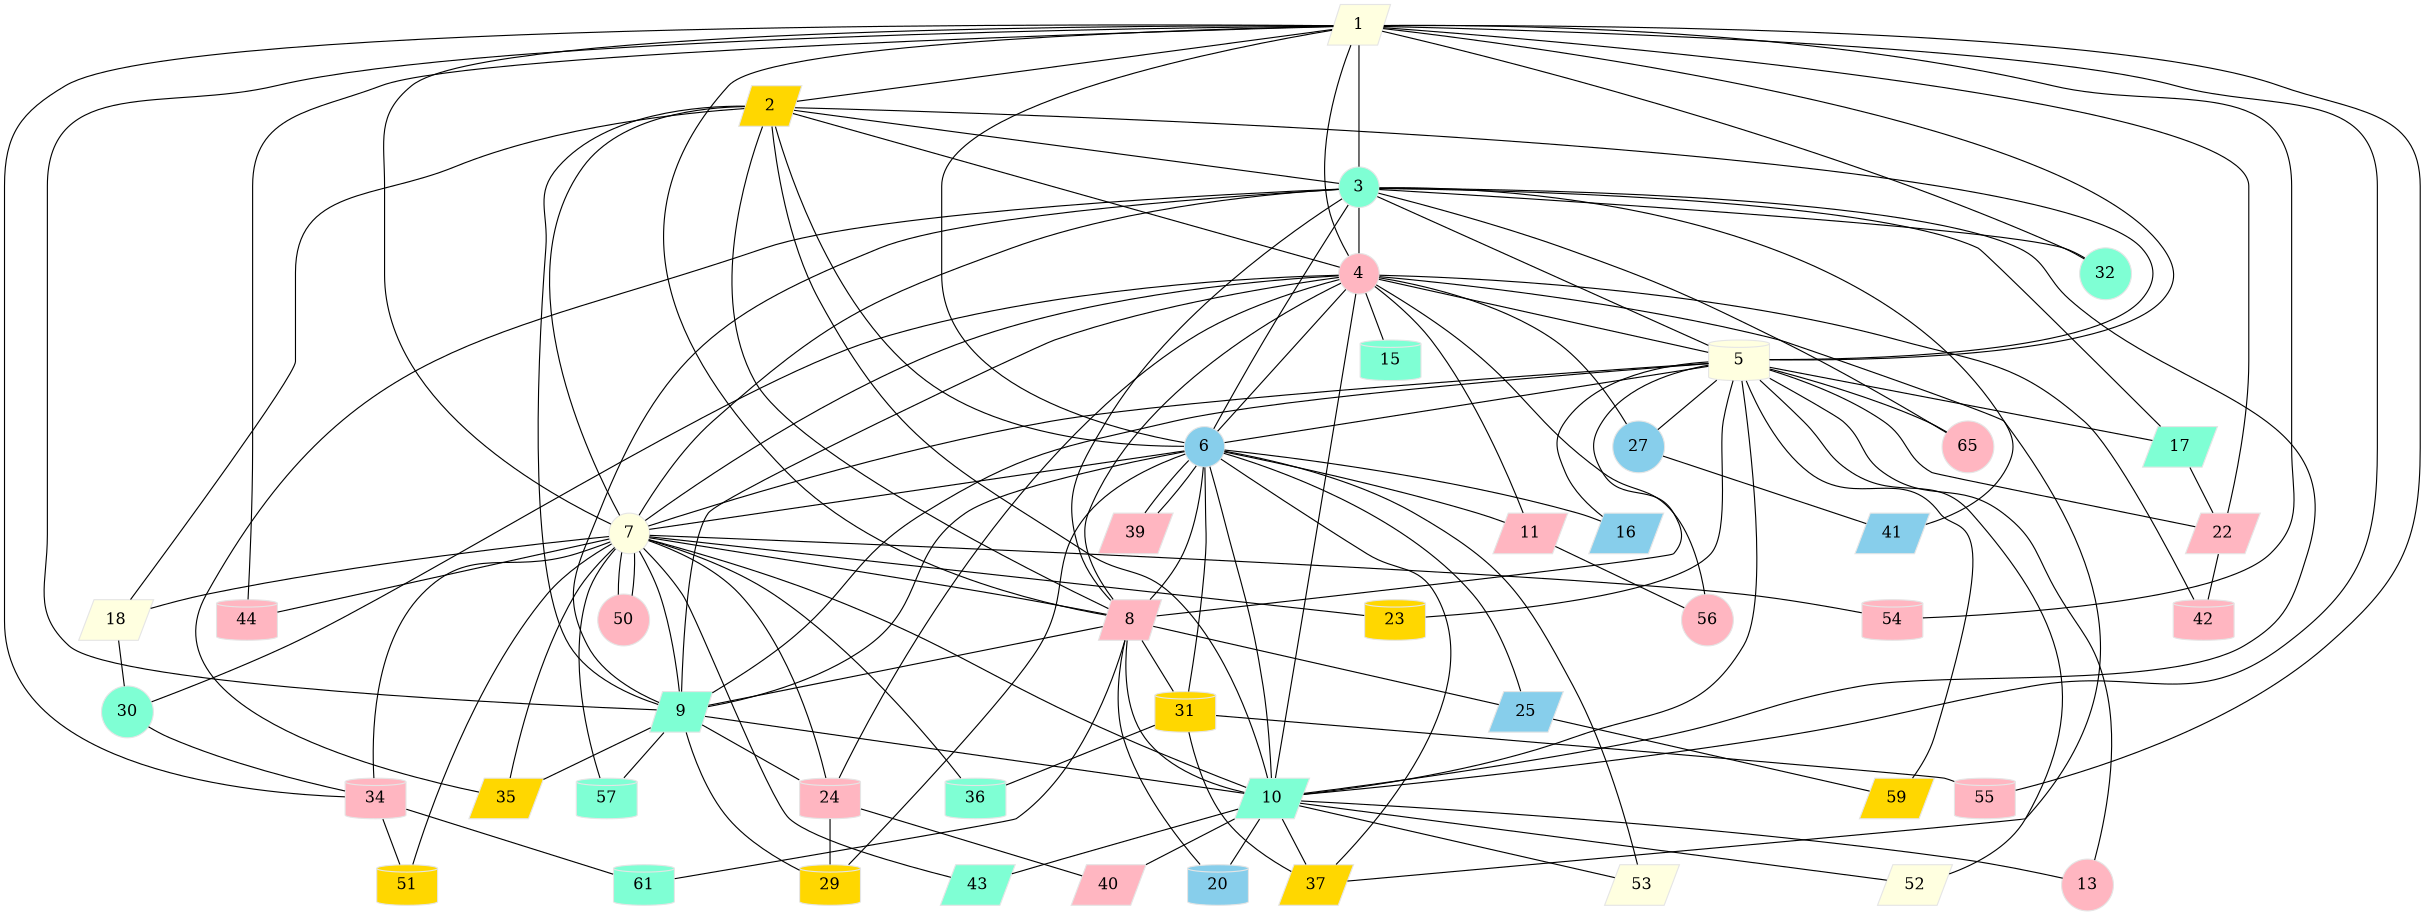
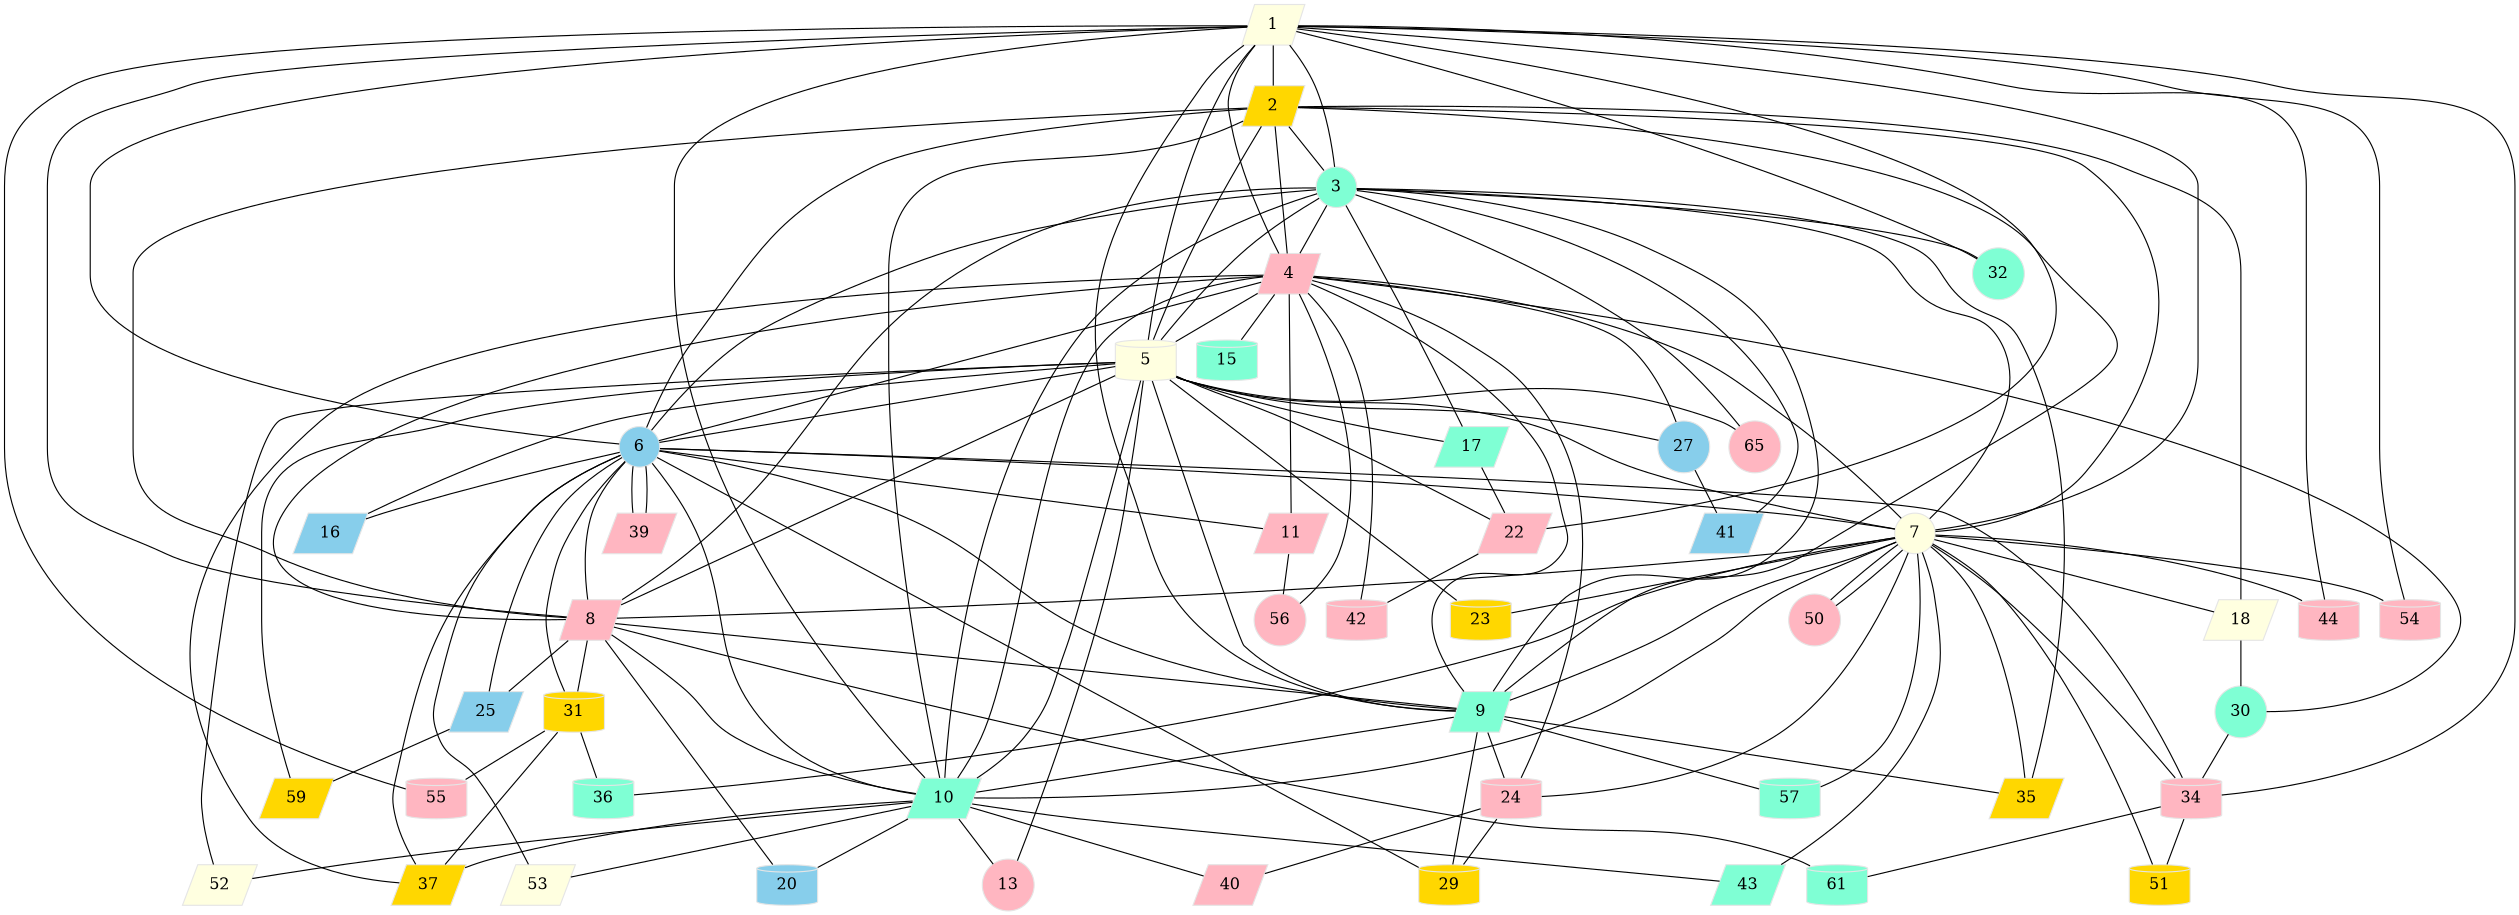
node "4": shape circle -> parallelogram
edge "6" -- "34": added
